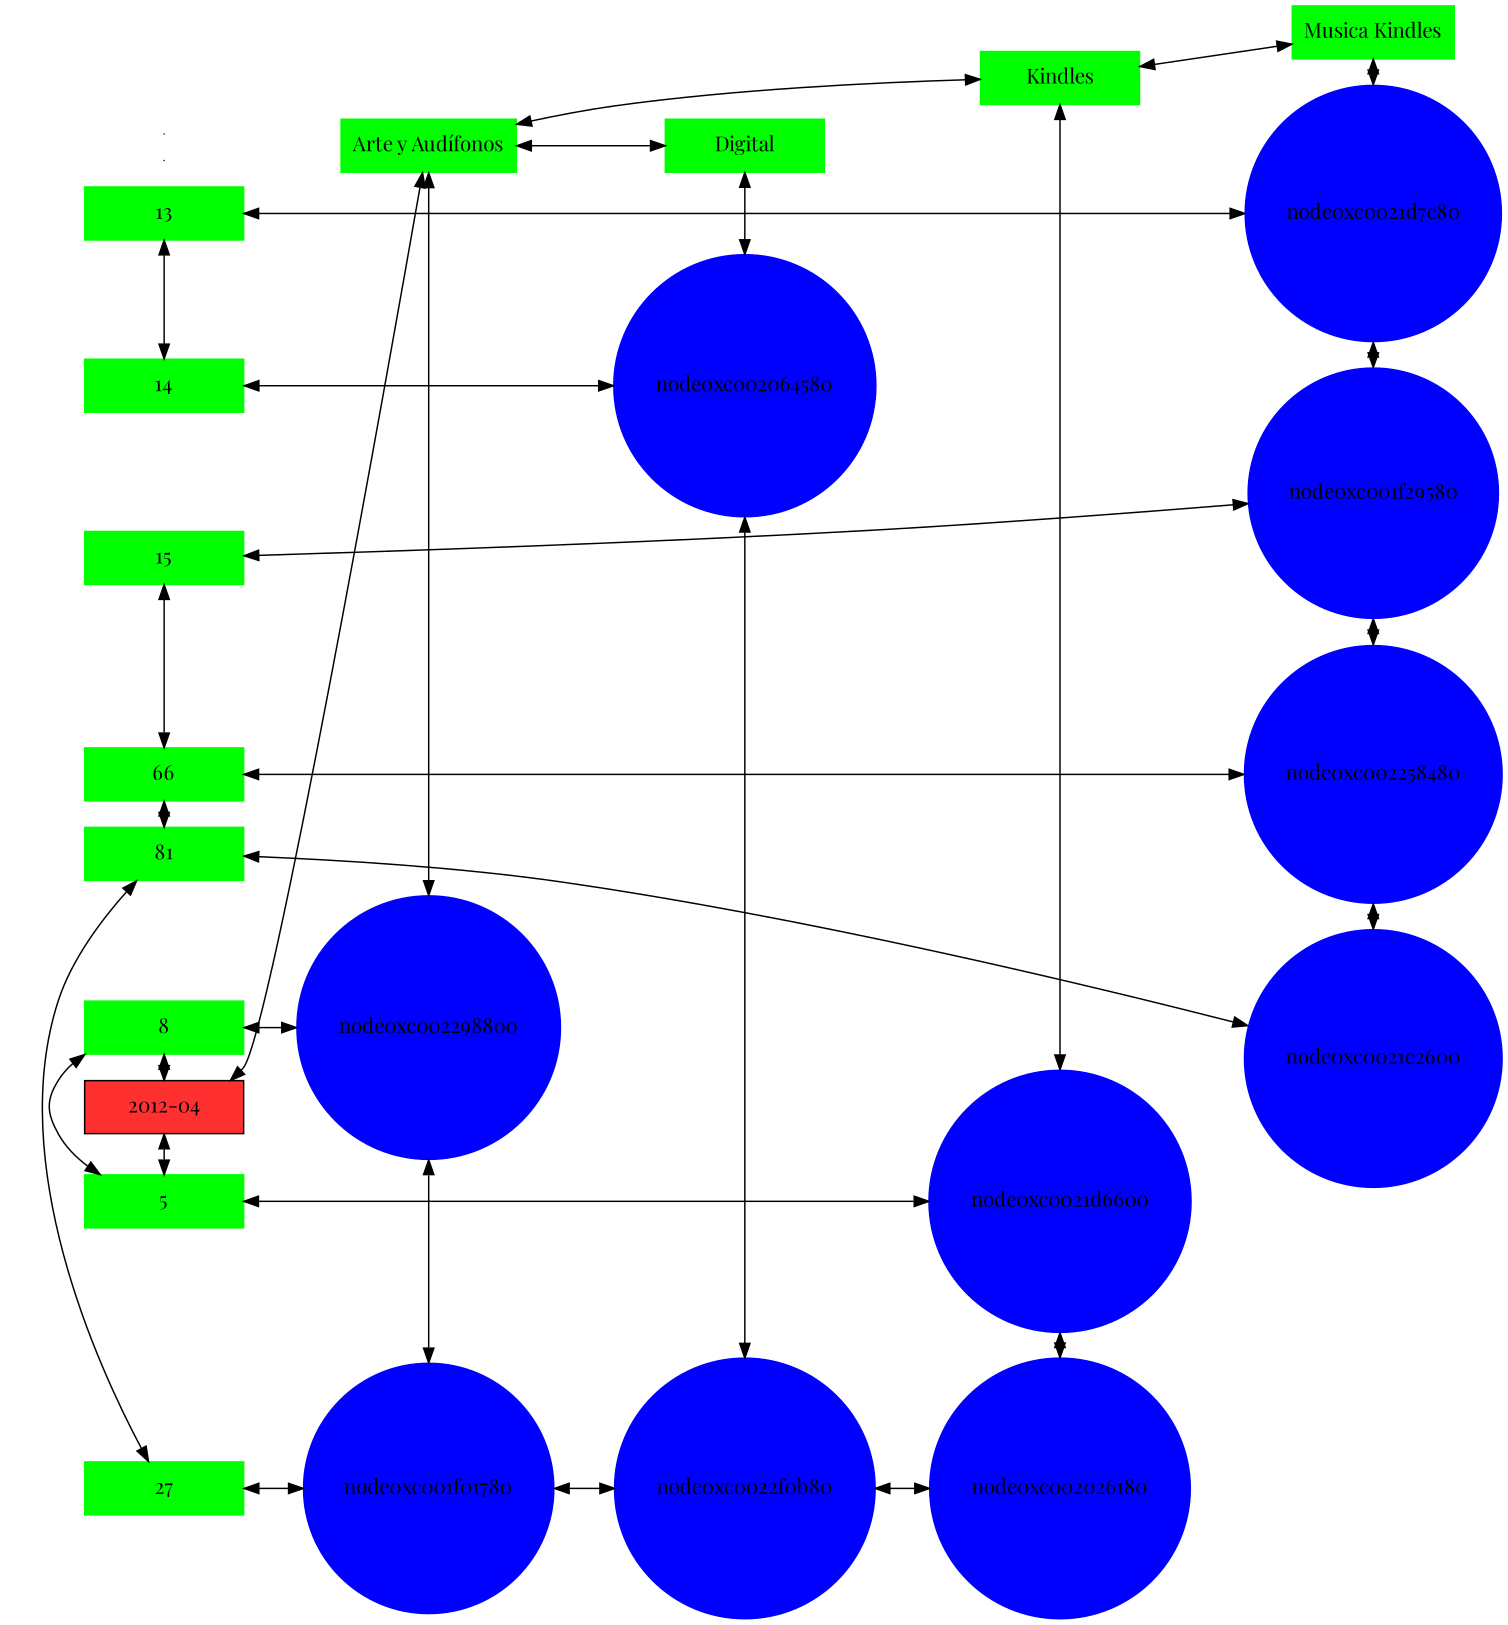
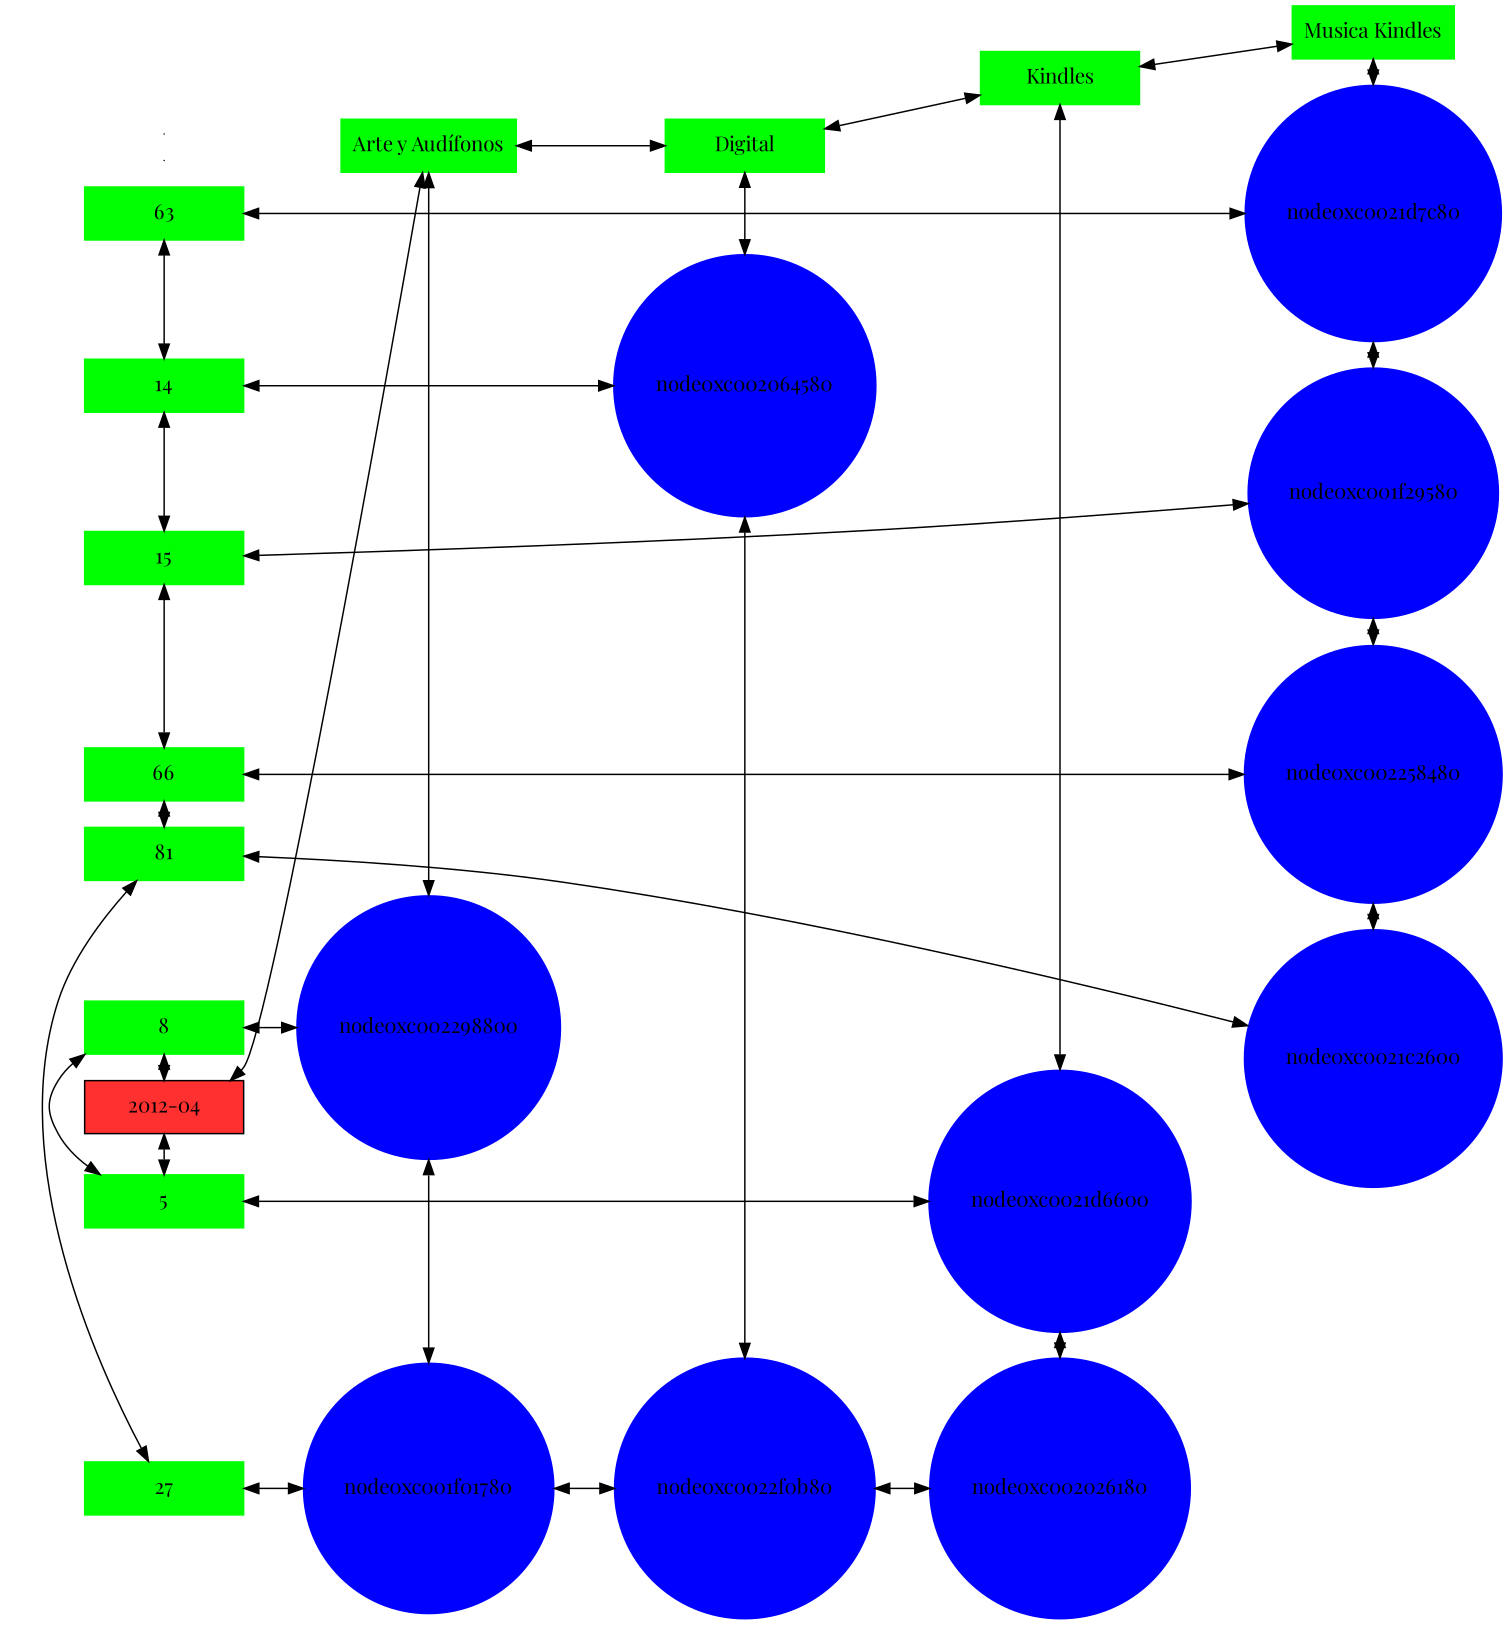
edge "Kindles" -- "Arte y Audífonos": now "Kindles" -- "Digital"
node "13": label "13" -> "63"
edge "14" -- "15": added
